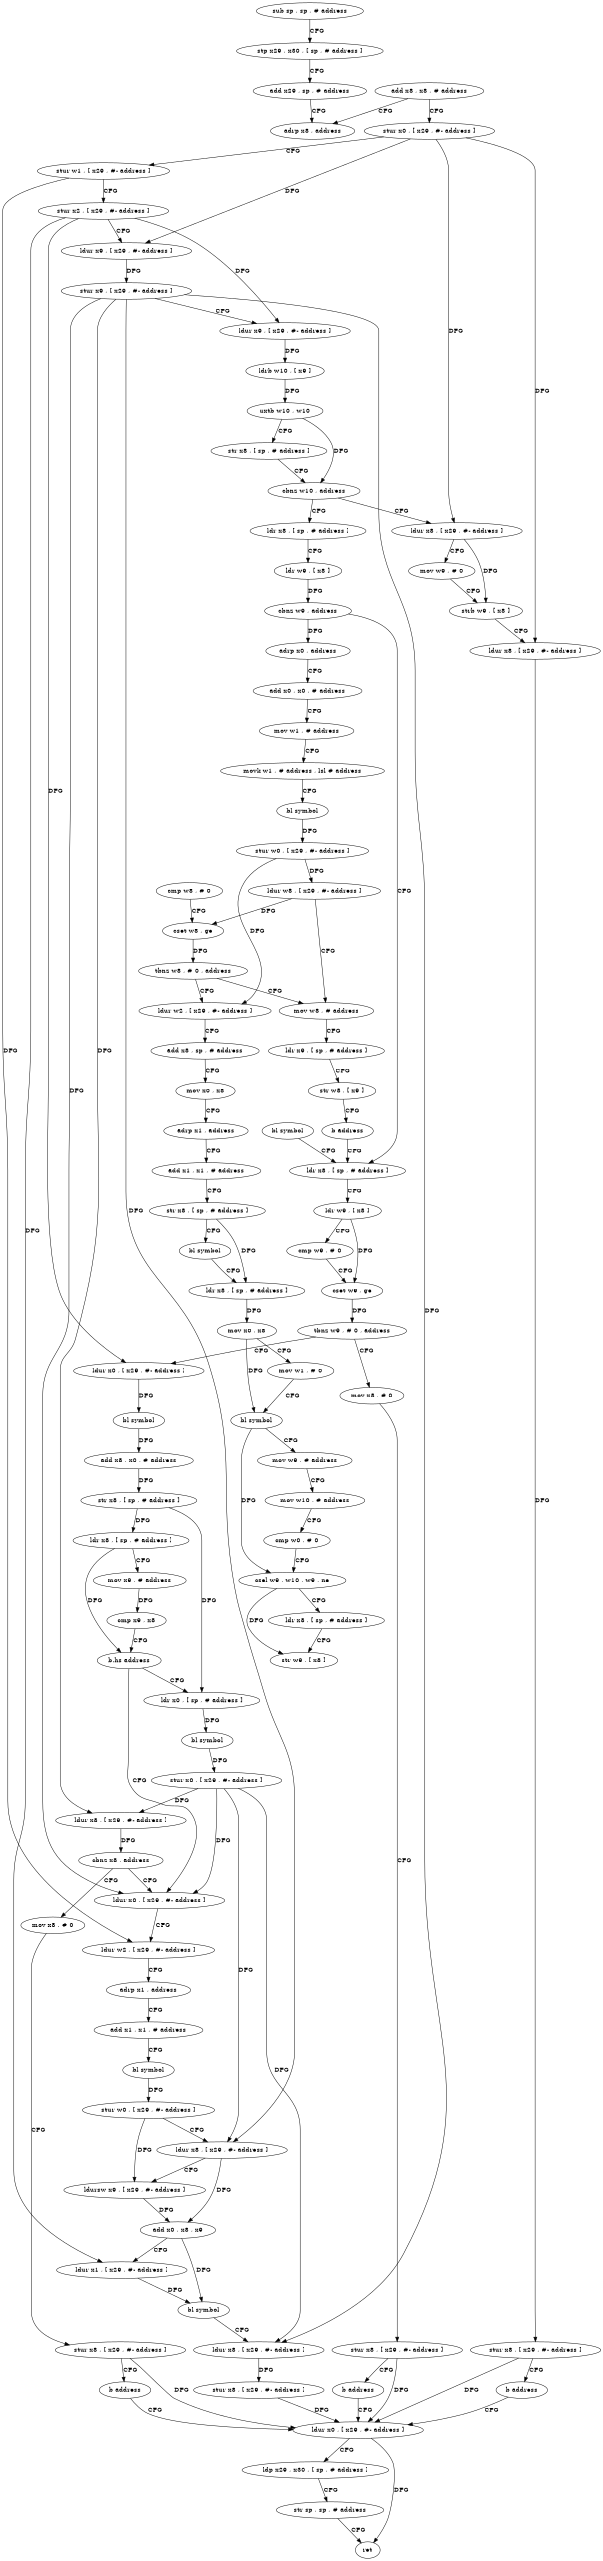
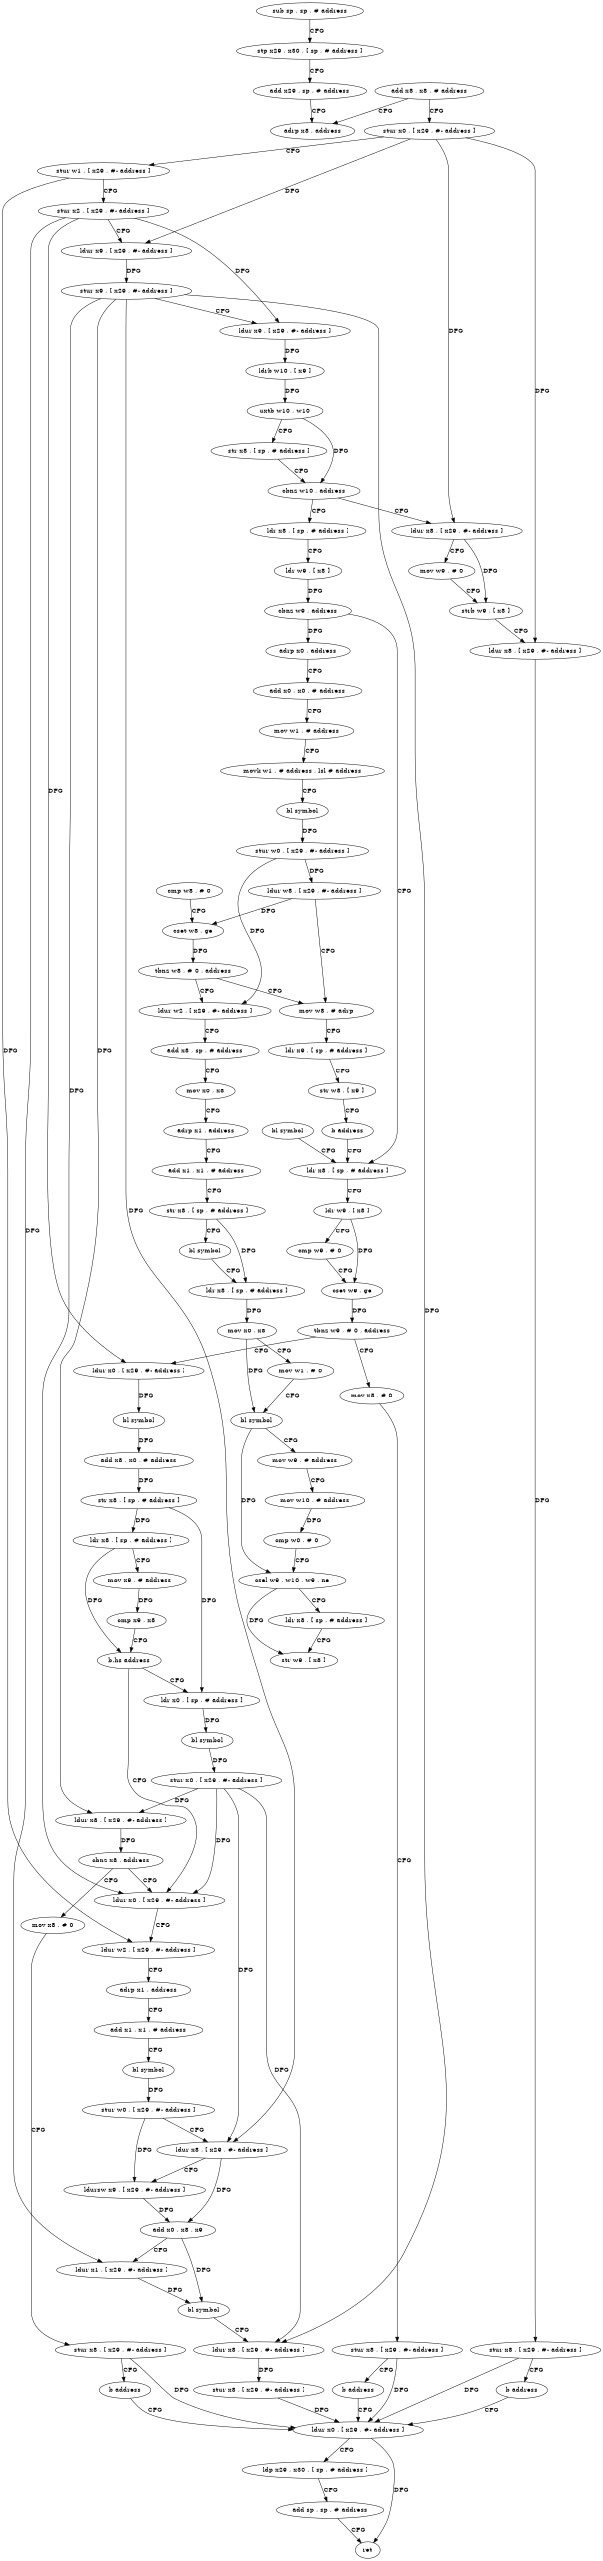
node "mov w8 , # address": label "mov w8 , # address" -> "mov w8 , # adrp"
edge "mov w10 , # address" -> "cmp w0 , # 0": label "CFG" -> "DFG"
node "str sp , sp , # address": label "str sp , sp , # address" -> "add sp , sp , # address"
